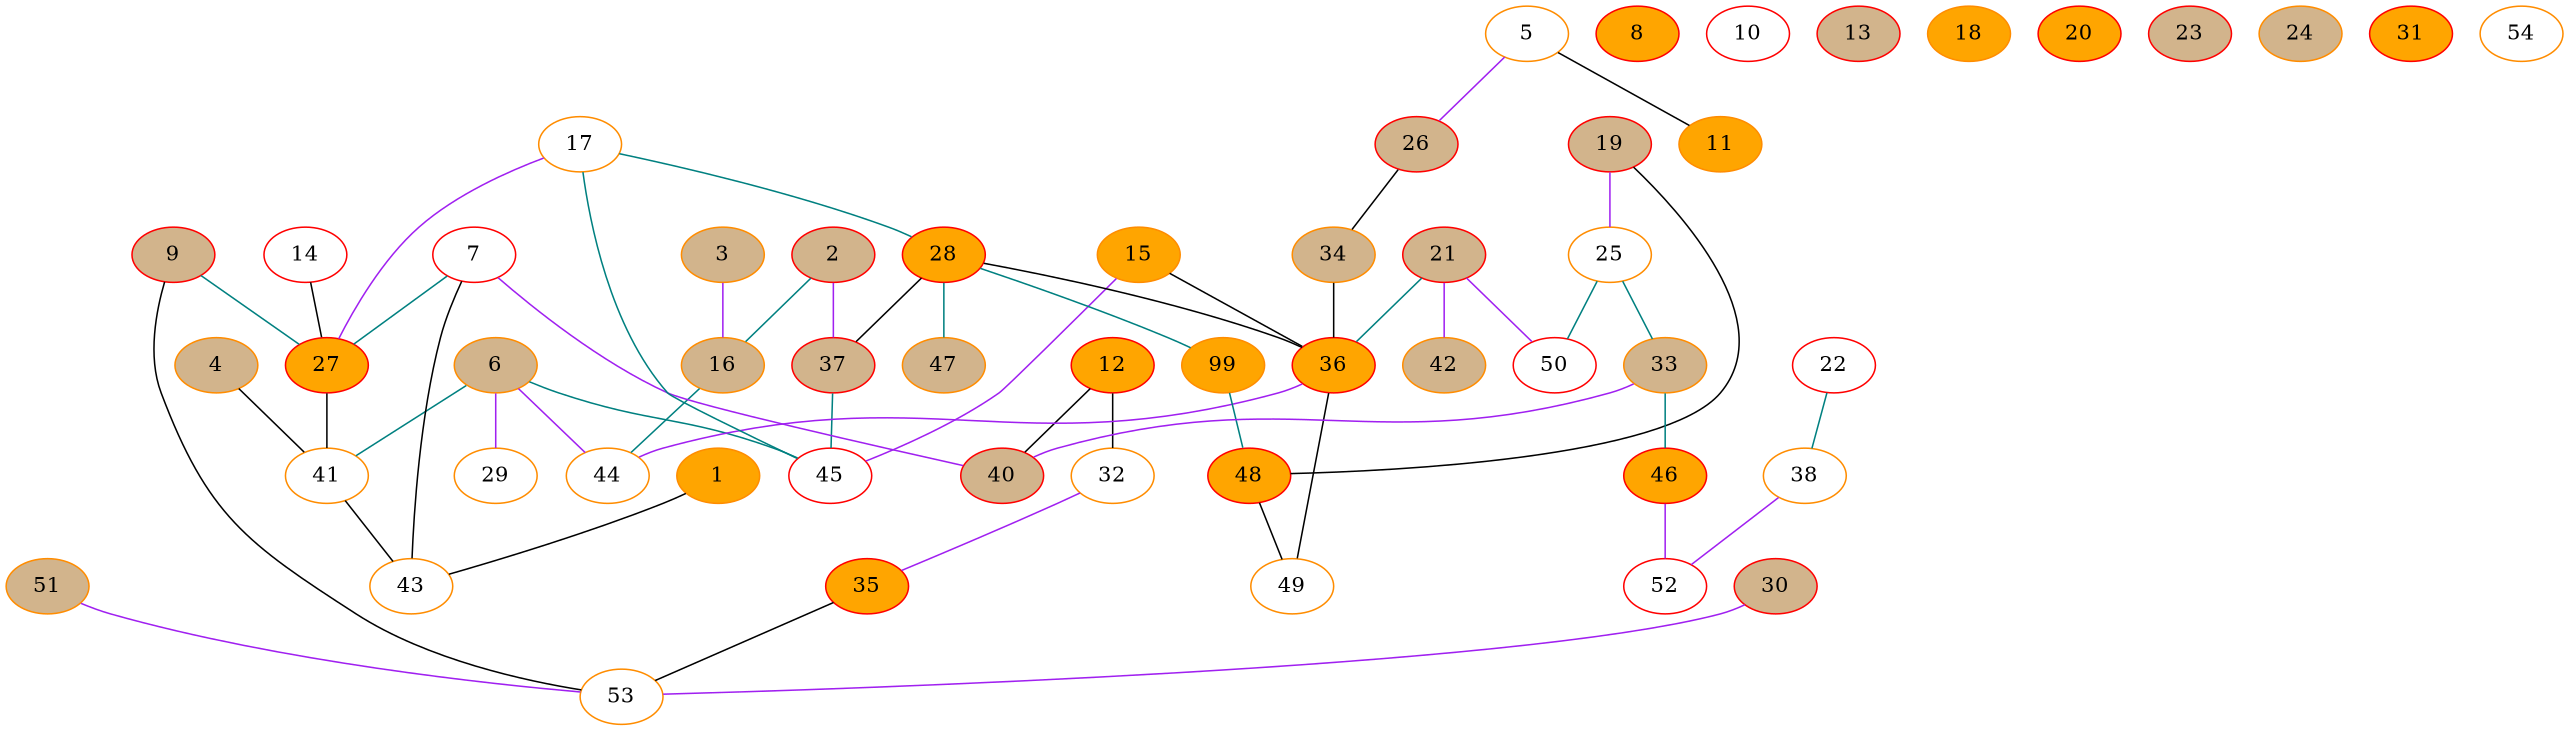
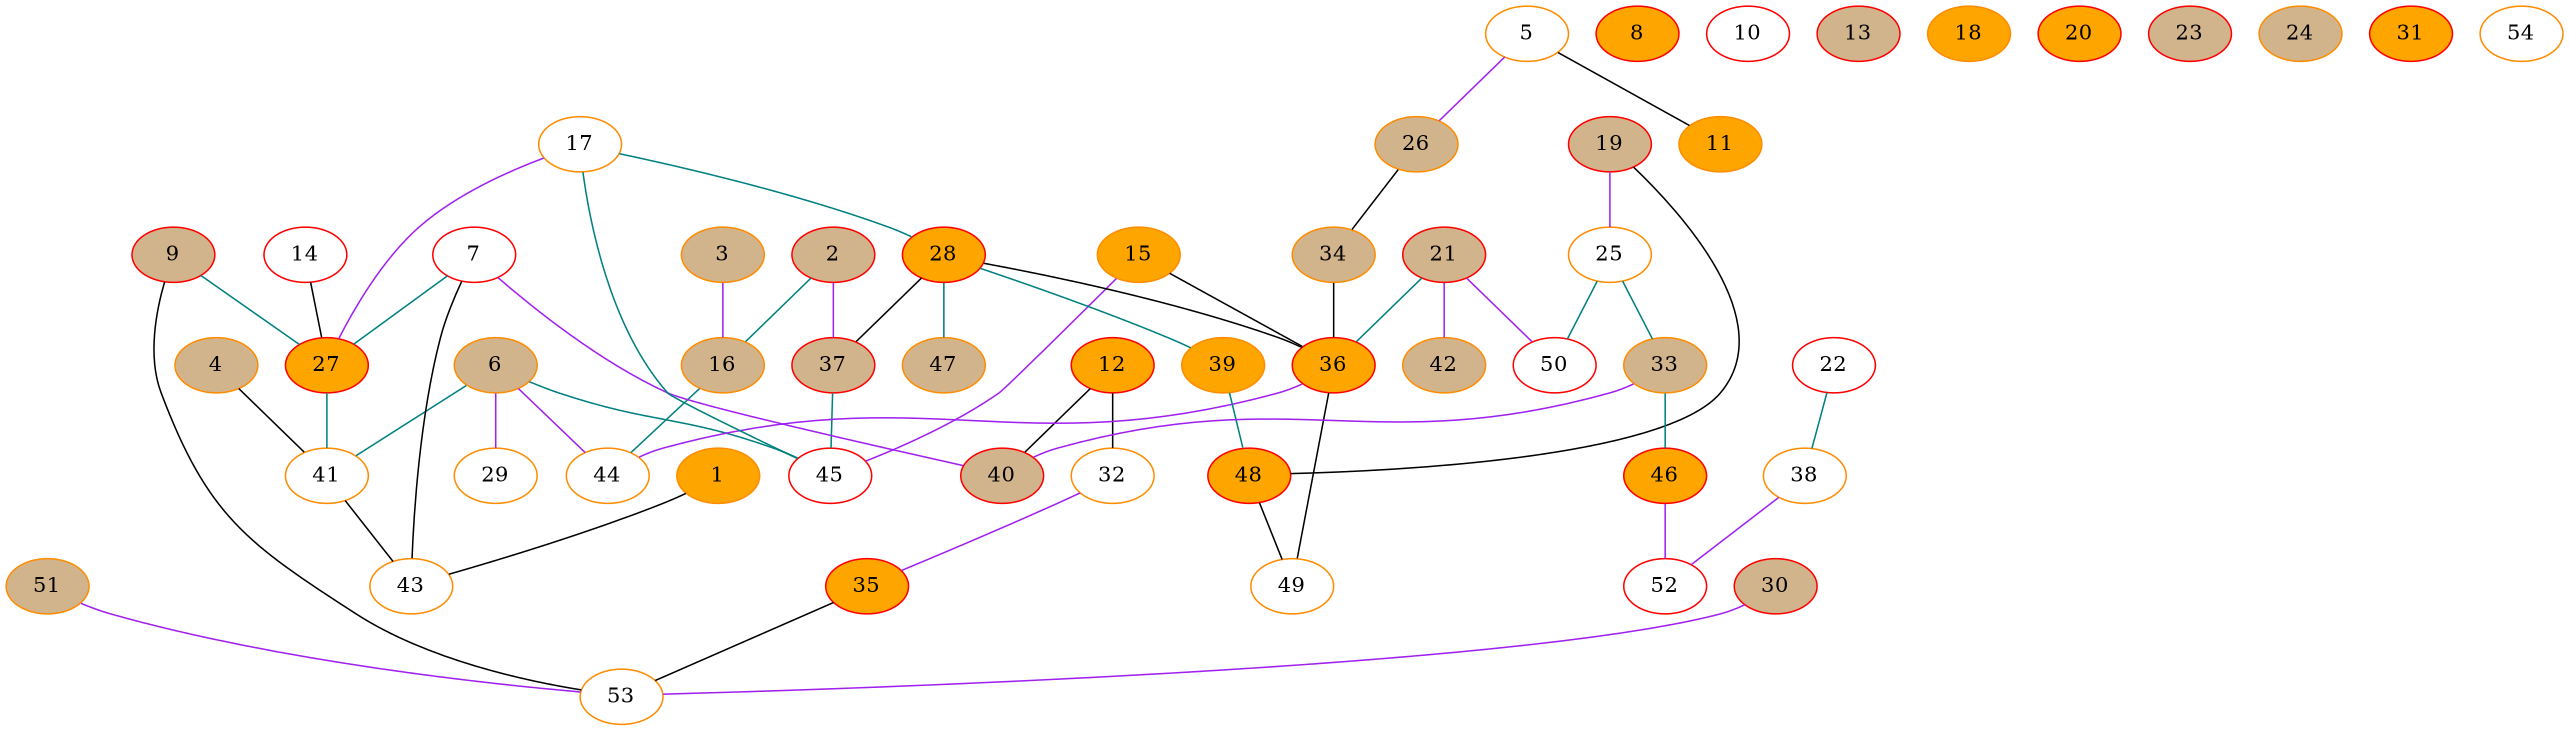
node "26": color red -> darkorange
node "99": label "99" -> "39"
edge "27" -- "41": color black -> teal
